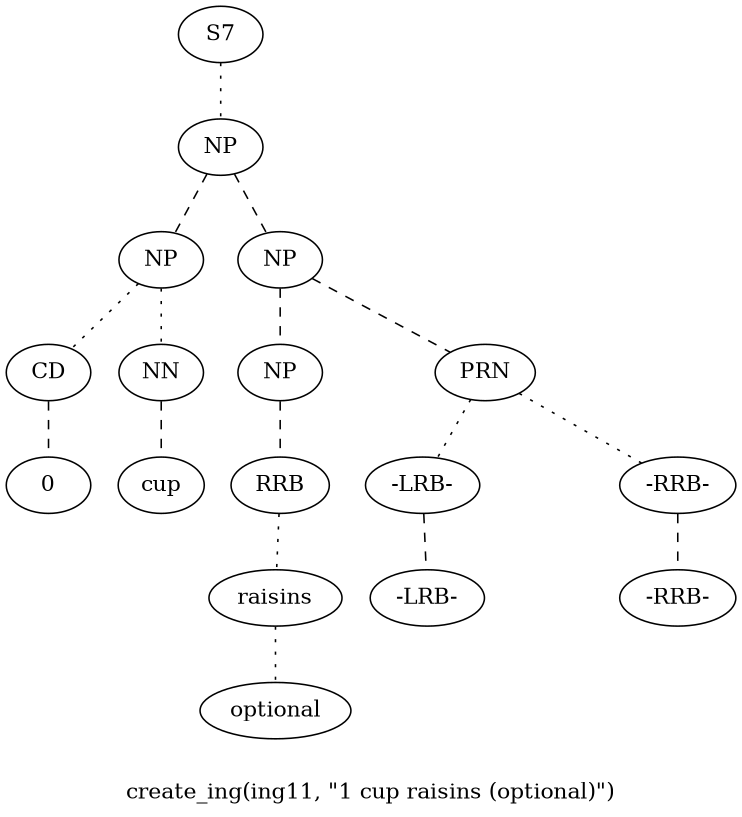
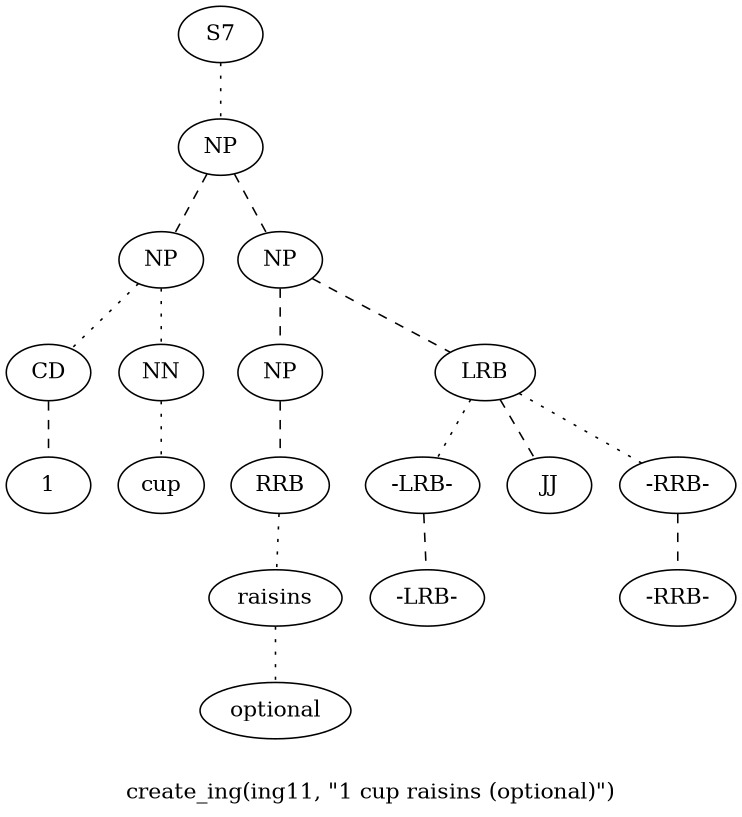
node "PRN": label "PRN" -> "LRB"
edge "NN" -- "cup": style dashed -> dotted
node "0": label "0" -> "1"
node "JJ": added
